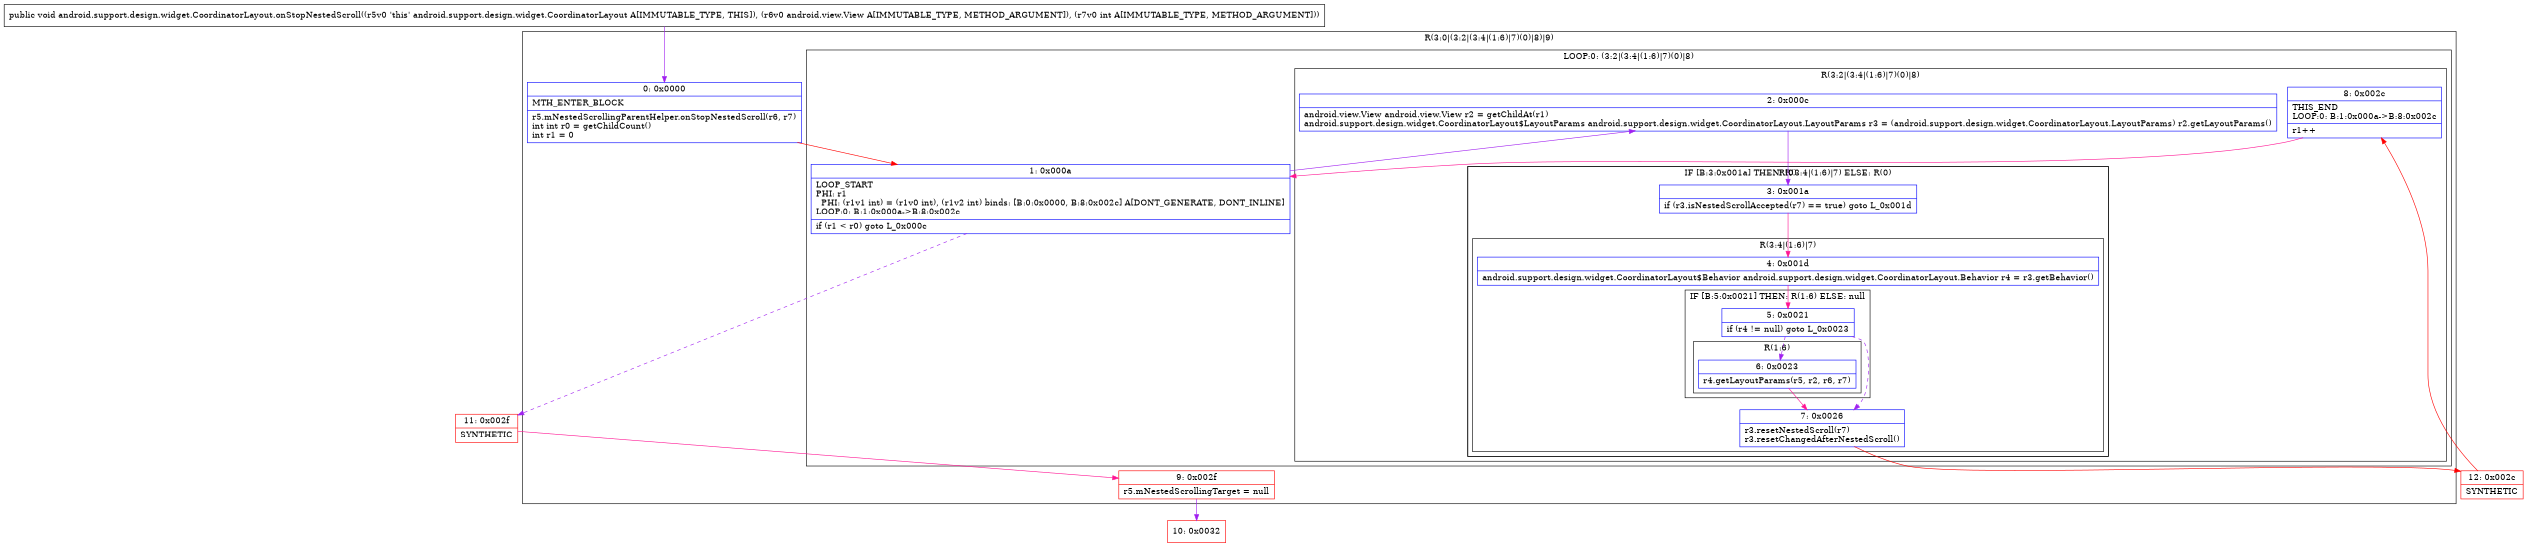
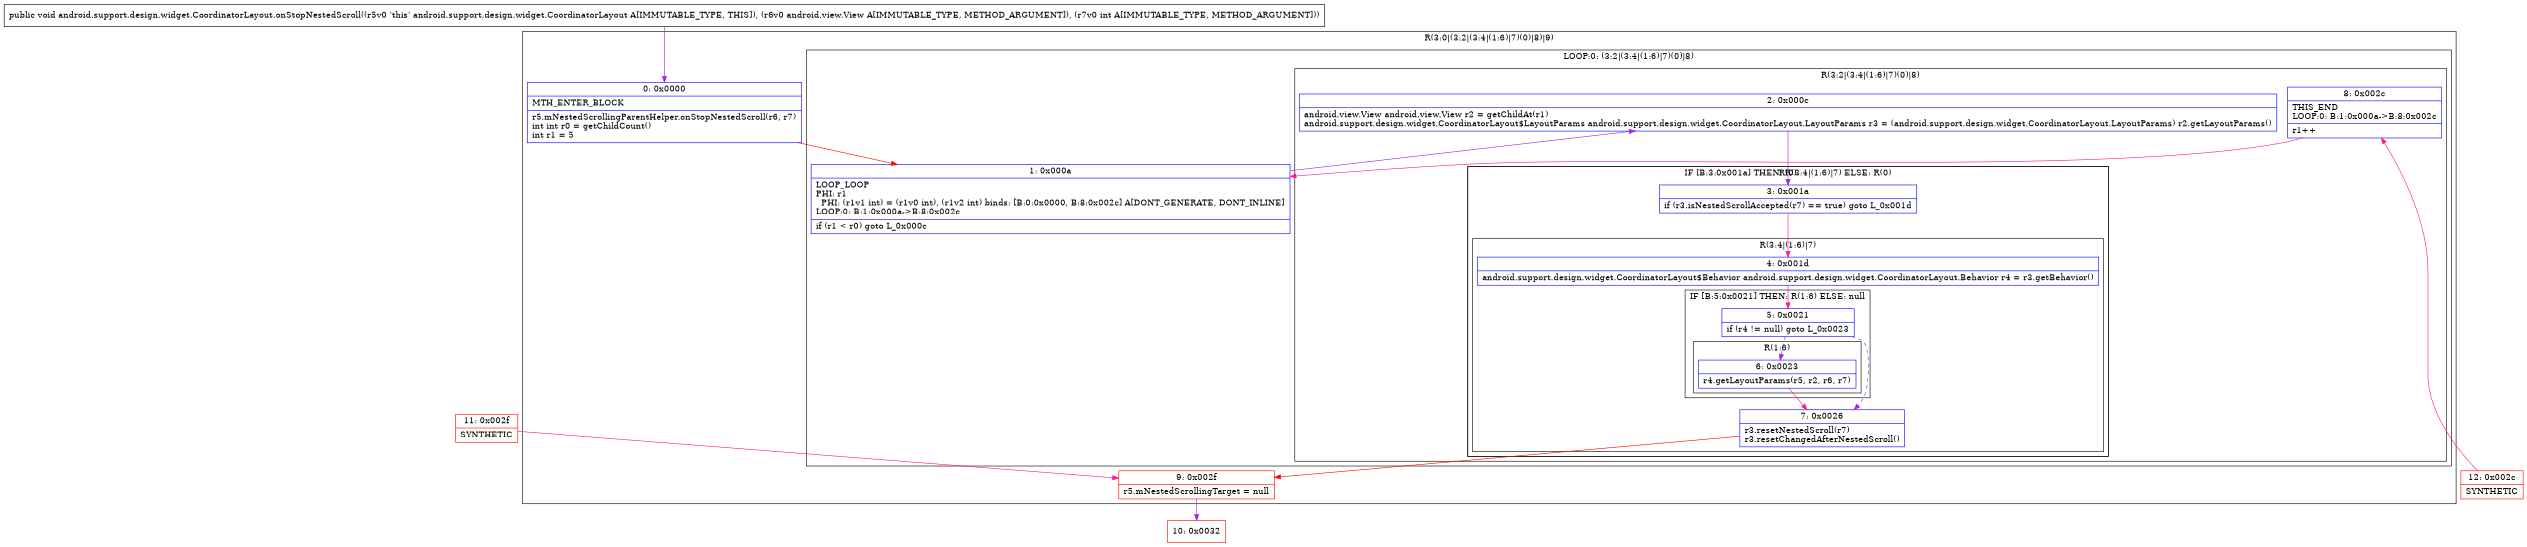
node "0: 0x0000": text "int r1 = 0" -> "int r1 = 5"
node "1: 0x000a": text "LOOP_START" -> "LOOP_LOOP"
edge "12: 0x002c" -> "8: 0x002c": color red -> deeppink
edge "1: 0x000a" -> "11: 0x002f": removed
edge "7: 0x0026" -> "12: 0x002c": now "7: 0x0026" -> "9: 0x002f"
